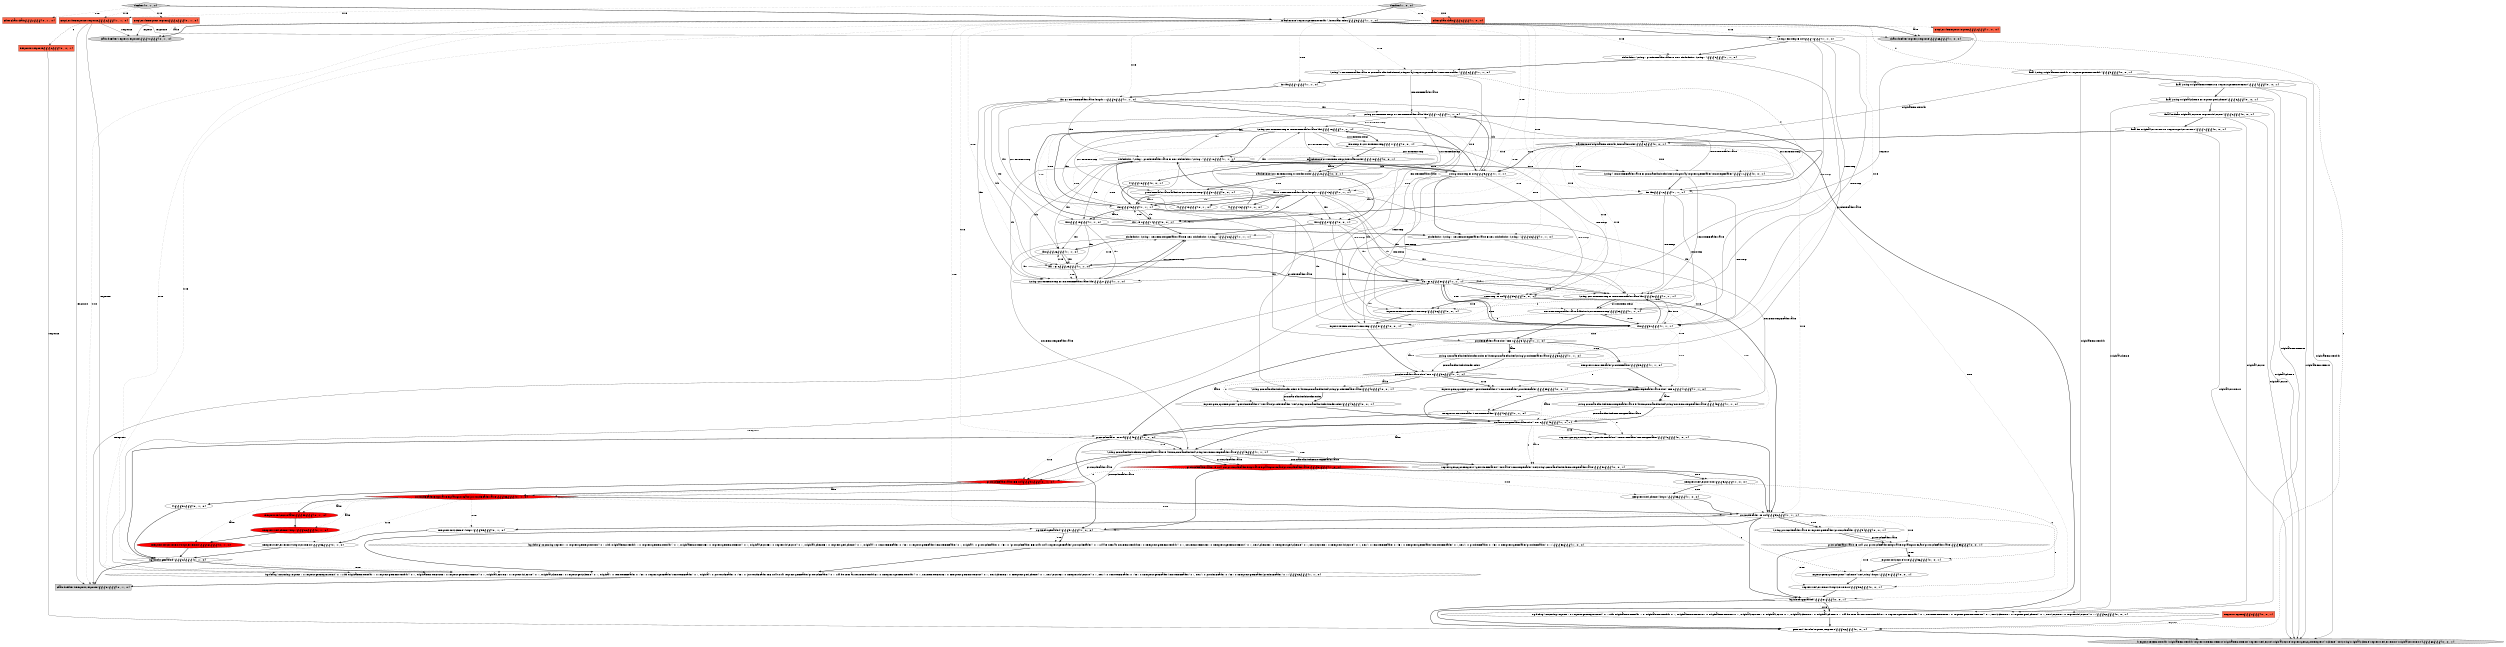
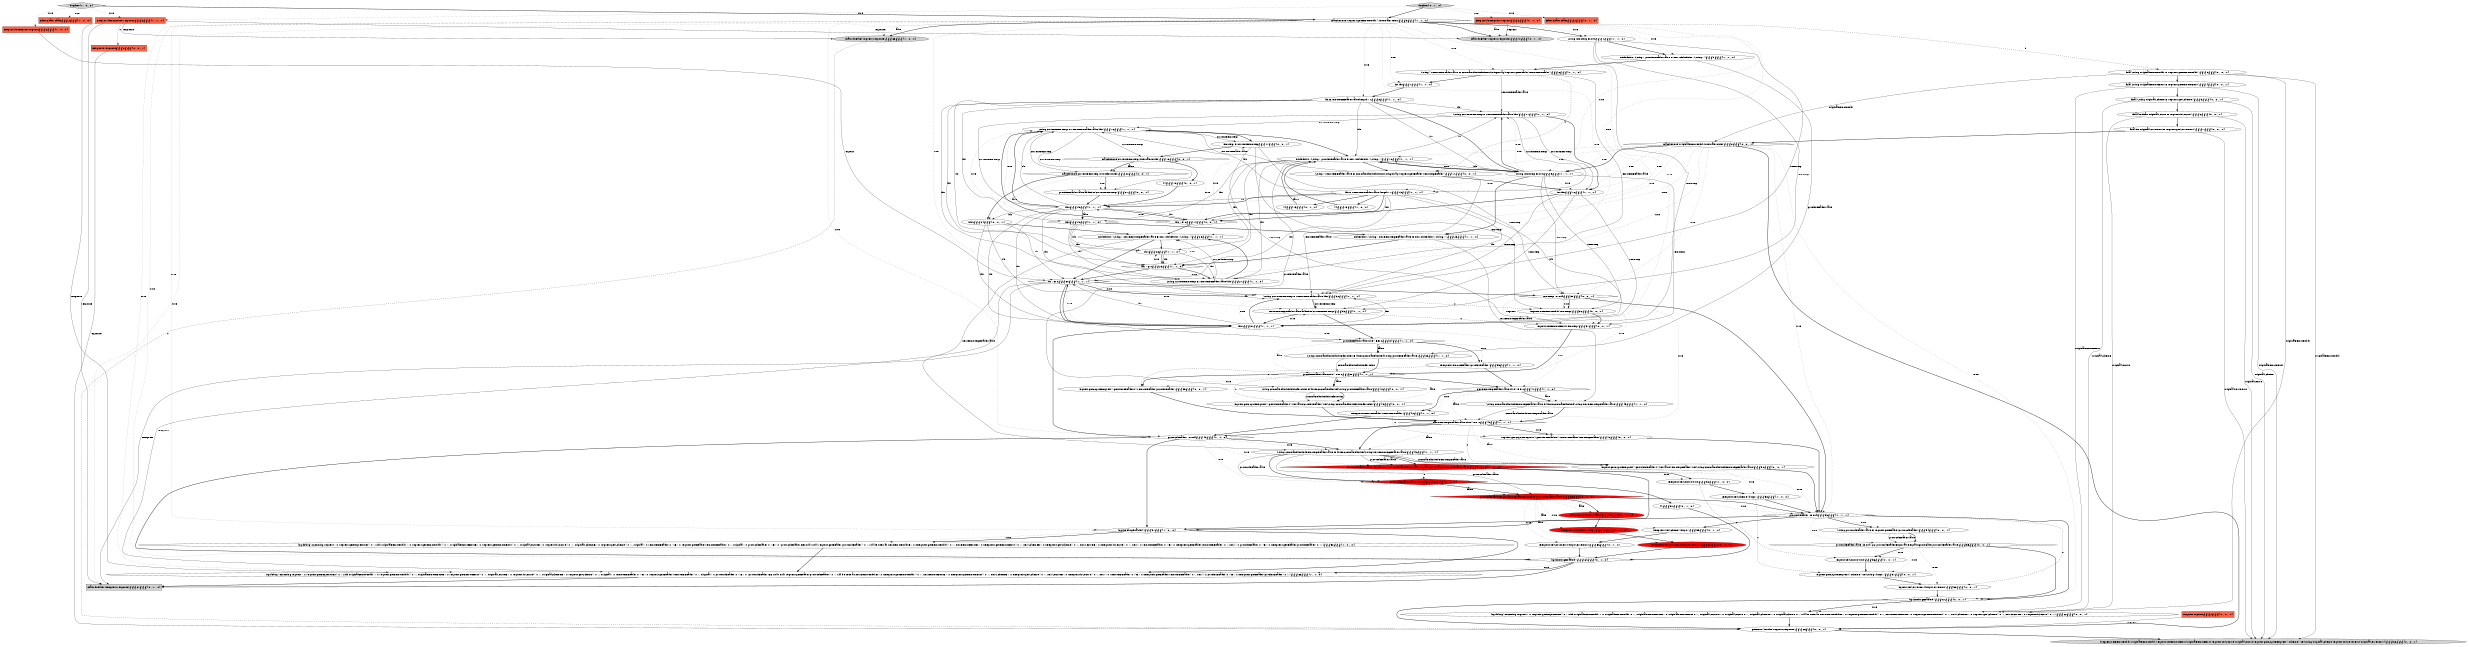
edge "idx = remoteIPHeaderValue.length - 1@@@13@@@['1', '1', '1']" -> "idx--@@@24@@@['0', '0', '1']": removed, label "idx"
node "idx--@@@19@@@['1', '1', '0']": shape ellipse -> diamond
edge "remoteIp != null@@@35@@@['0', '0', '1']" -> "request.setRemoteHost(remoteIp)@@@37@@@['0', '0', '1']": label "true" -> "request"
